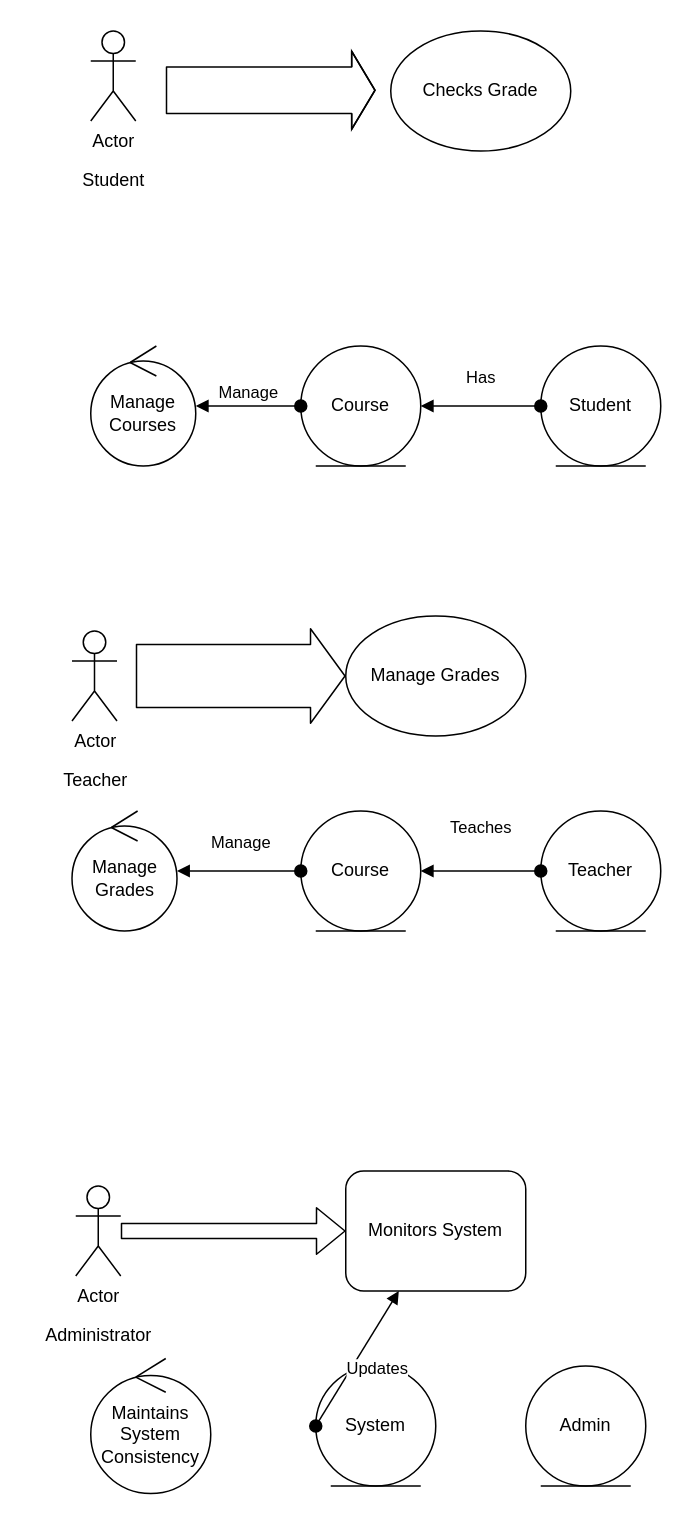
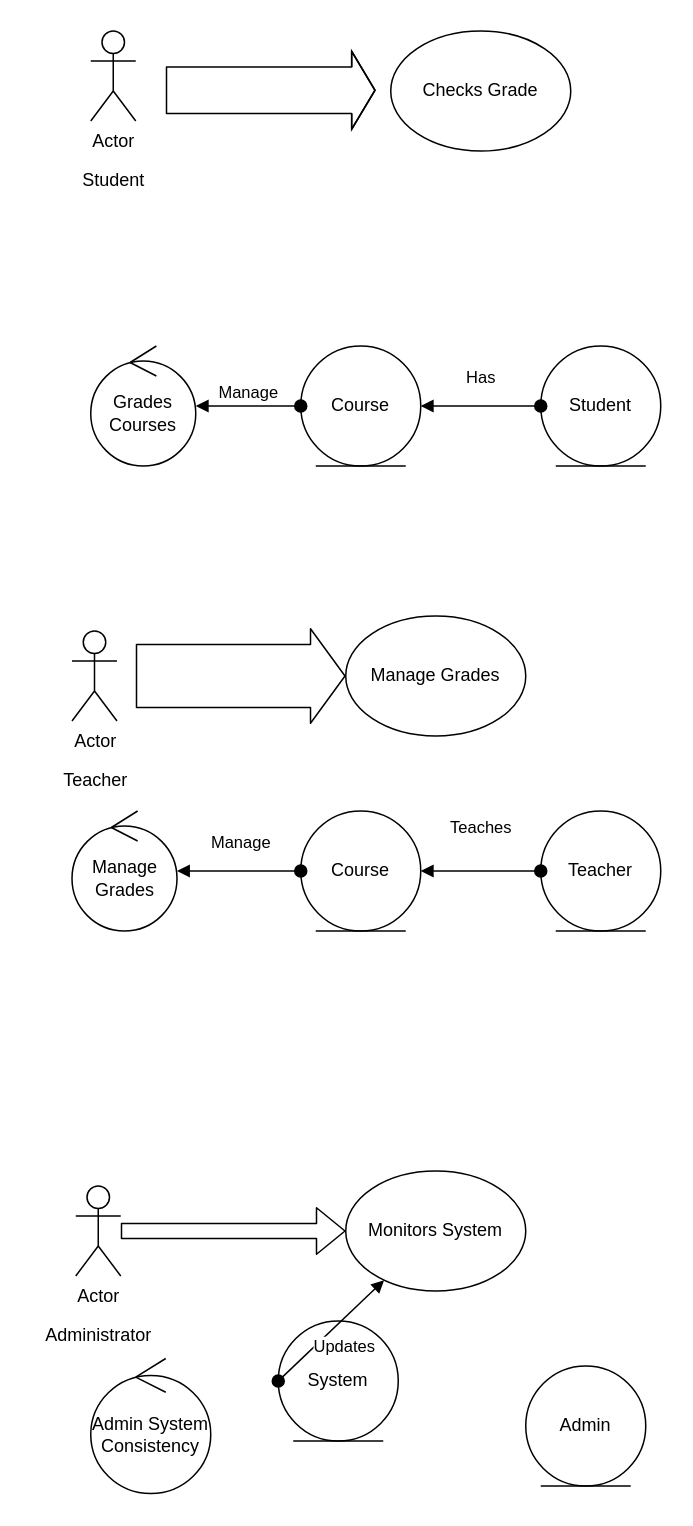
node "Manage Courses": label "Manage Courses" -> "Grades Courses"
node "Monitors System": shape rounded rectangle -> ellipse
node "System": moved (376, 1426) -> (338, 1381)
node "Maintains System Consistency": label "Maintains System Consistency" -> "Admin System Consistency"
